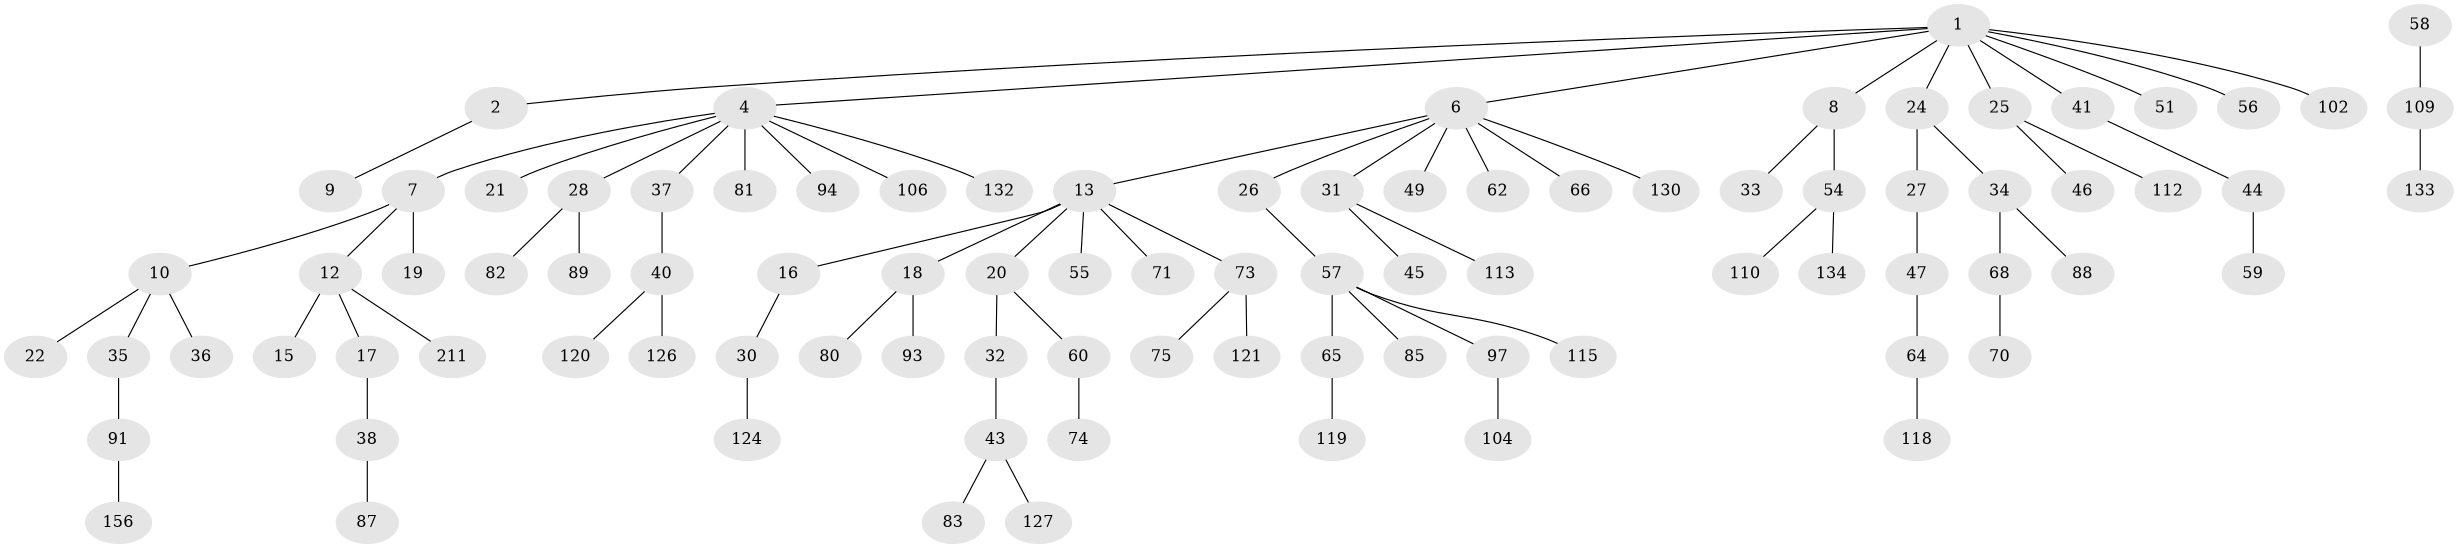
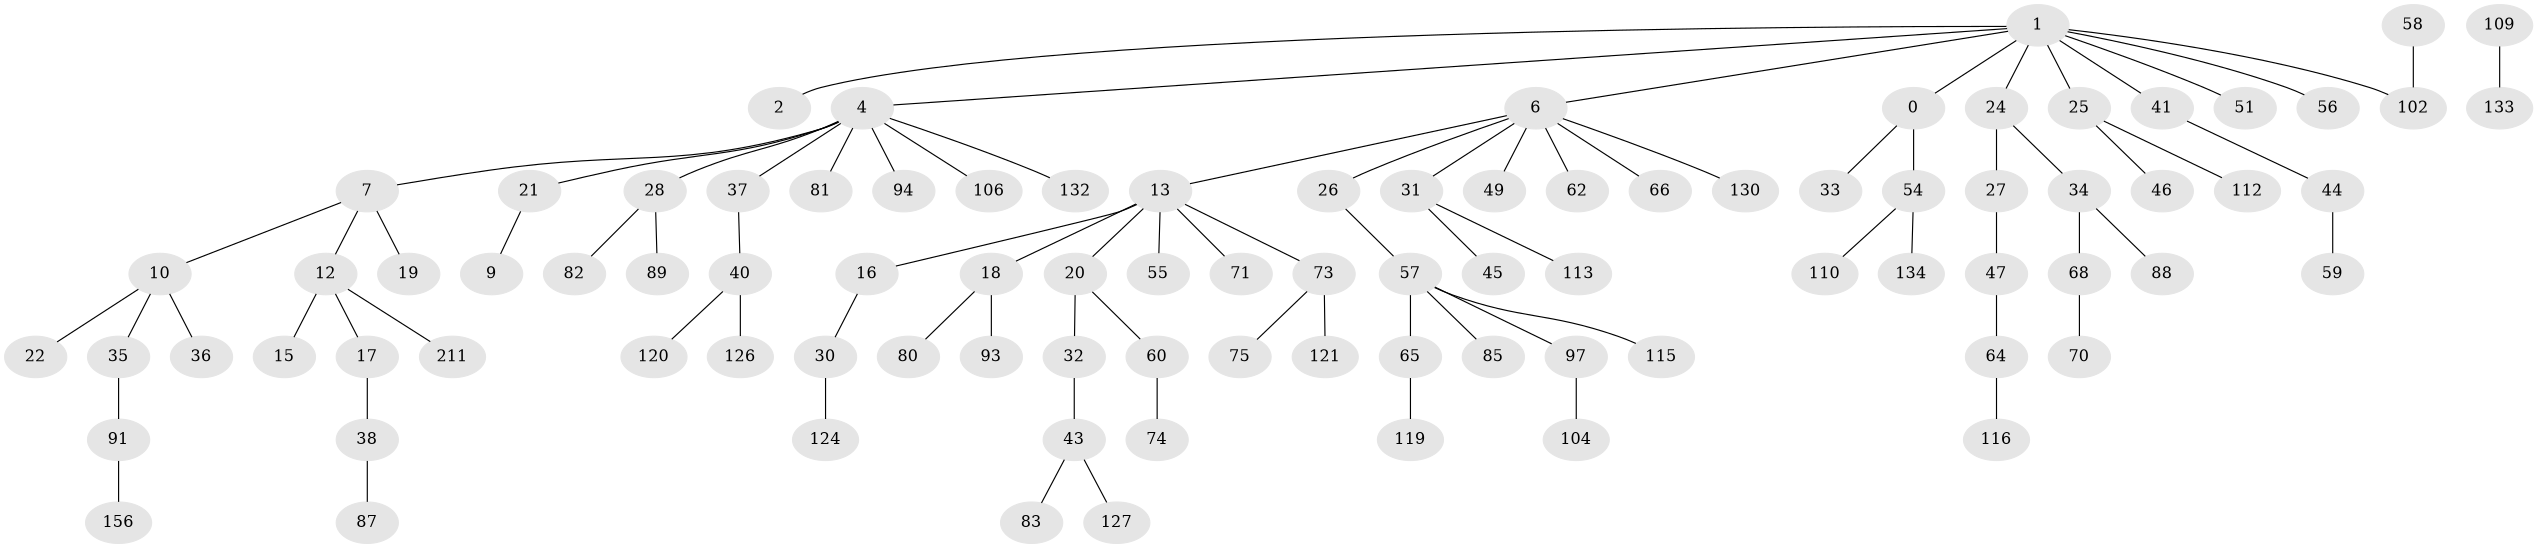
edge "58" -- "109": now "58" -- "102"
node "8": label "8" -> "0"
edge "2" -- "9": now "21" -- "9"
node "118": label "118" -> "116"
